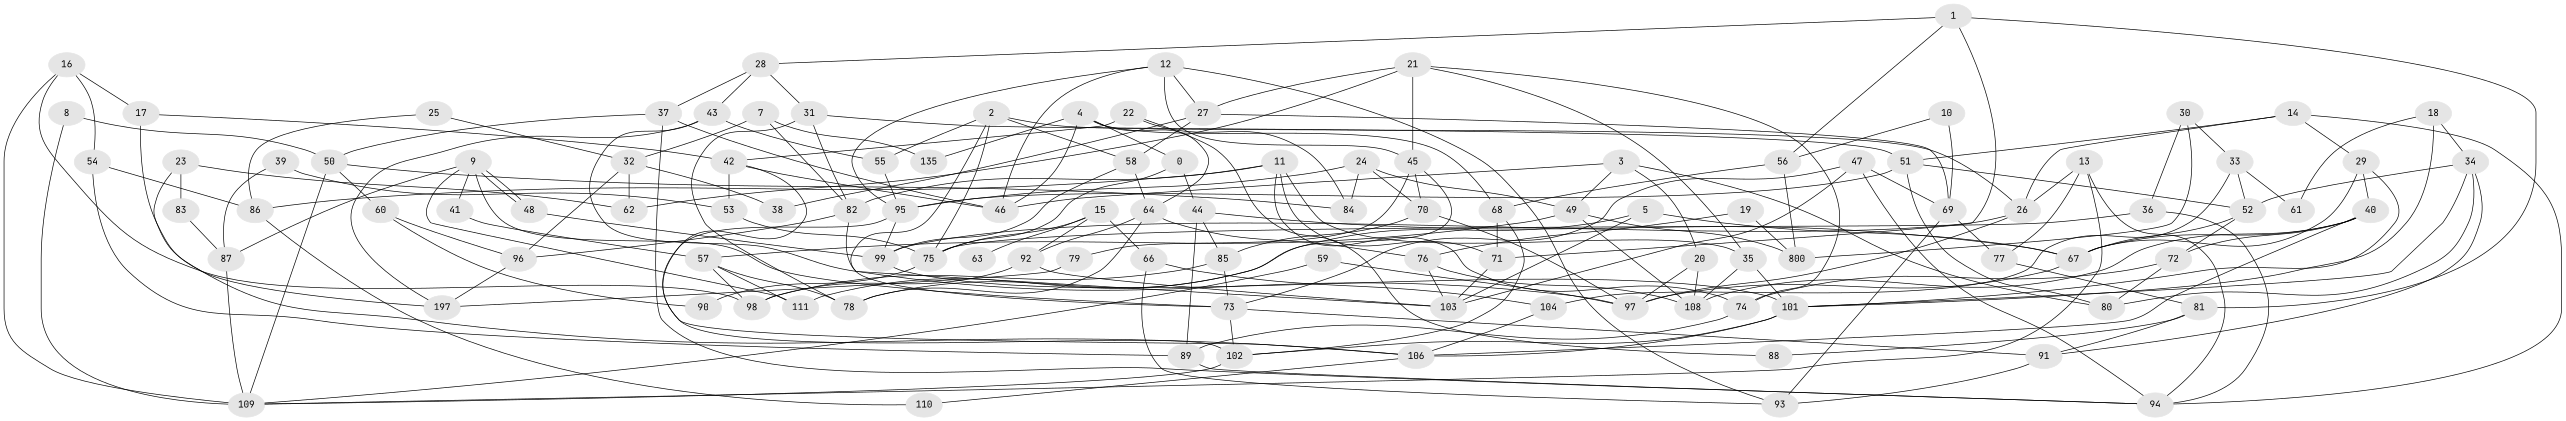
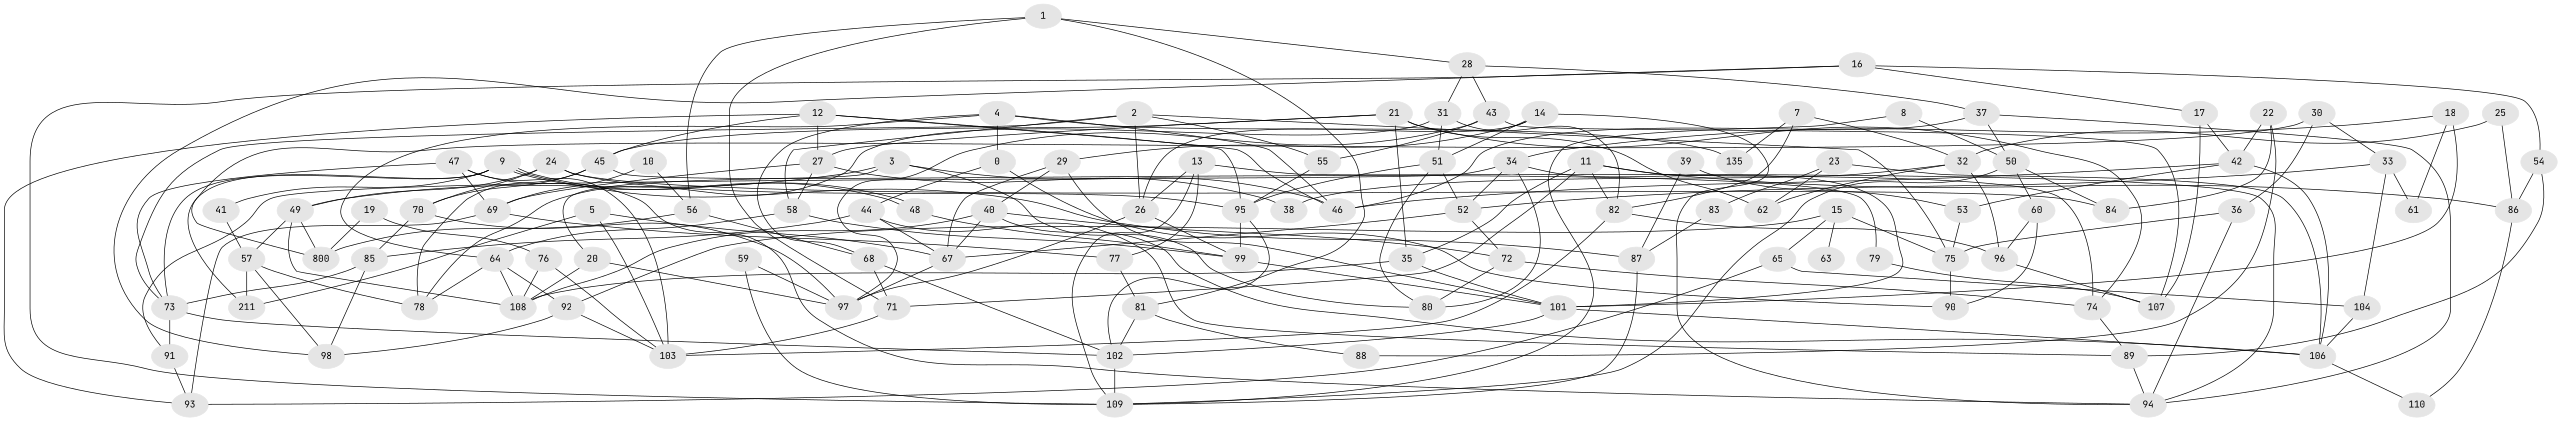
edge "0" -- "75": now "0" -- "90"
edge "64" -- "76": now "64" -- "108"
node "66": label "66" -> "65"
node "197": label "197" -> "107"
node "111": label "111" -> "211"
edge "81" -- "91": now "81" -- "102"
